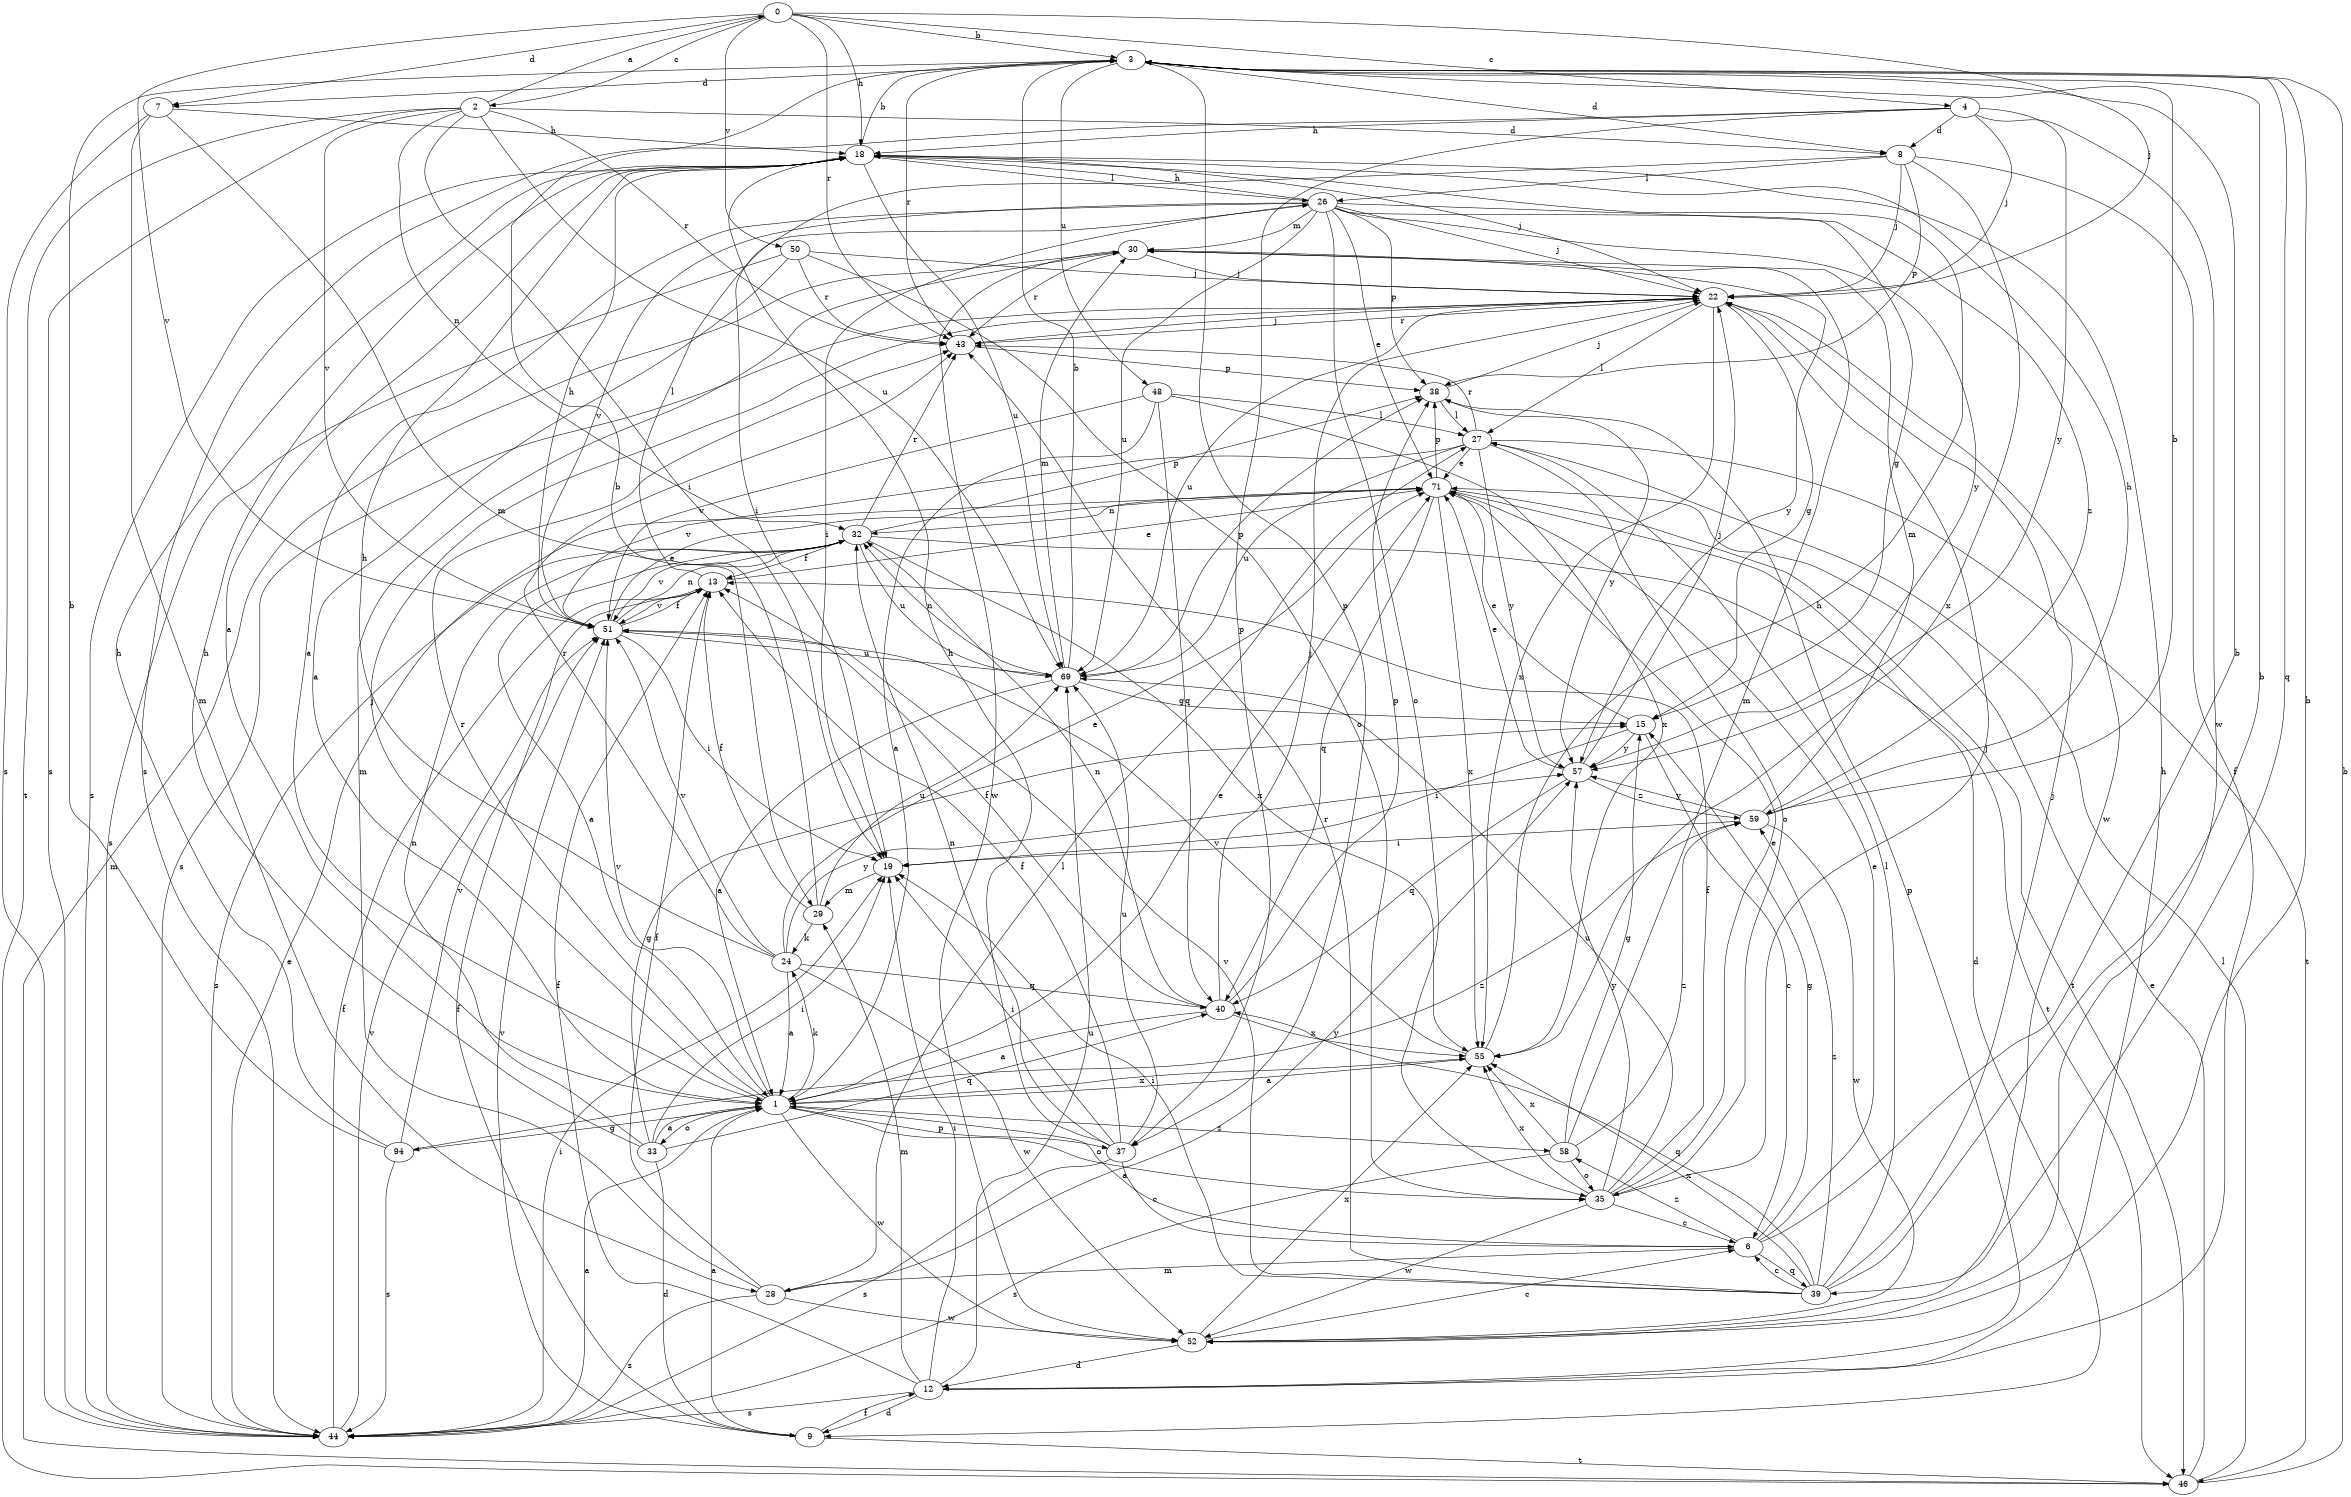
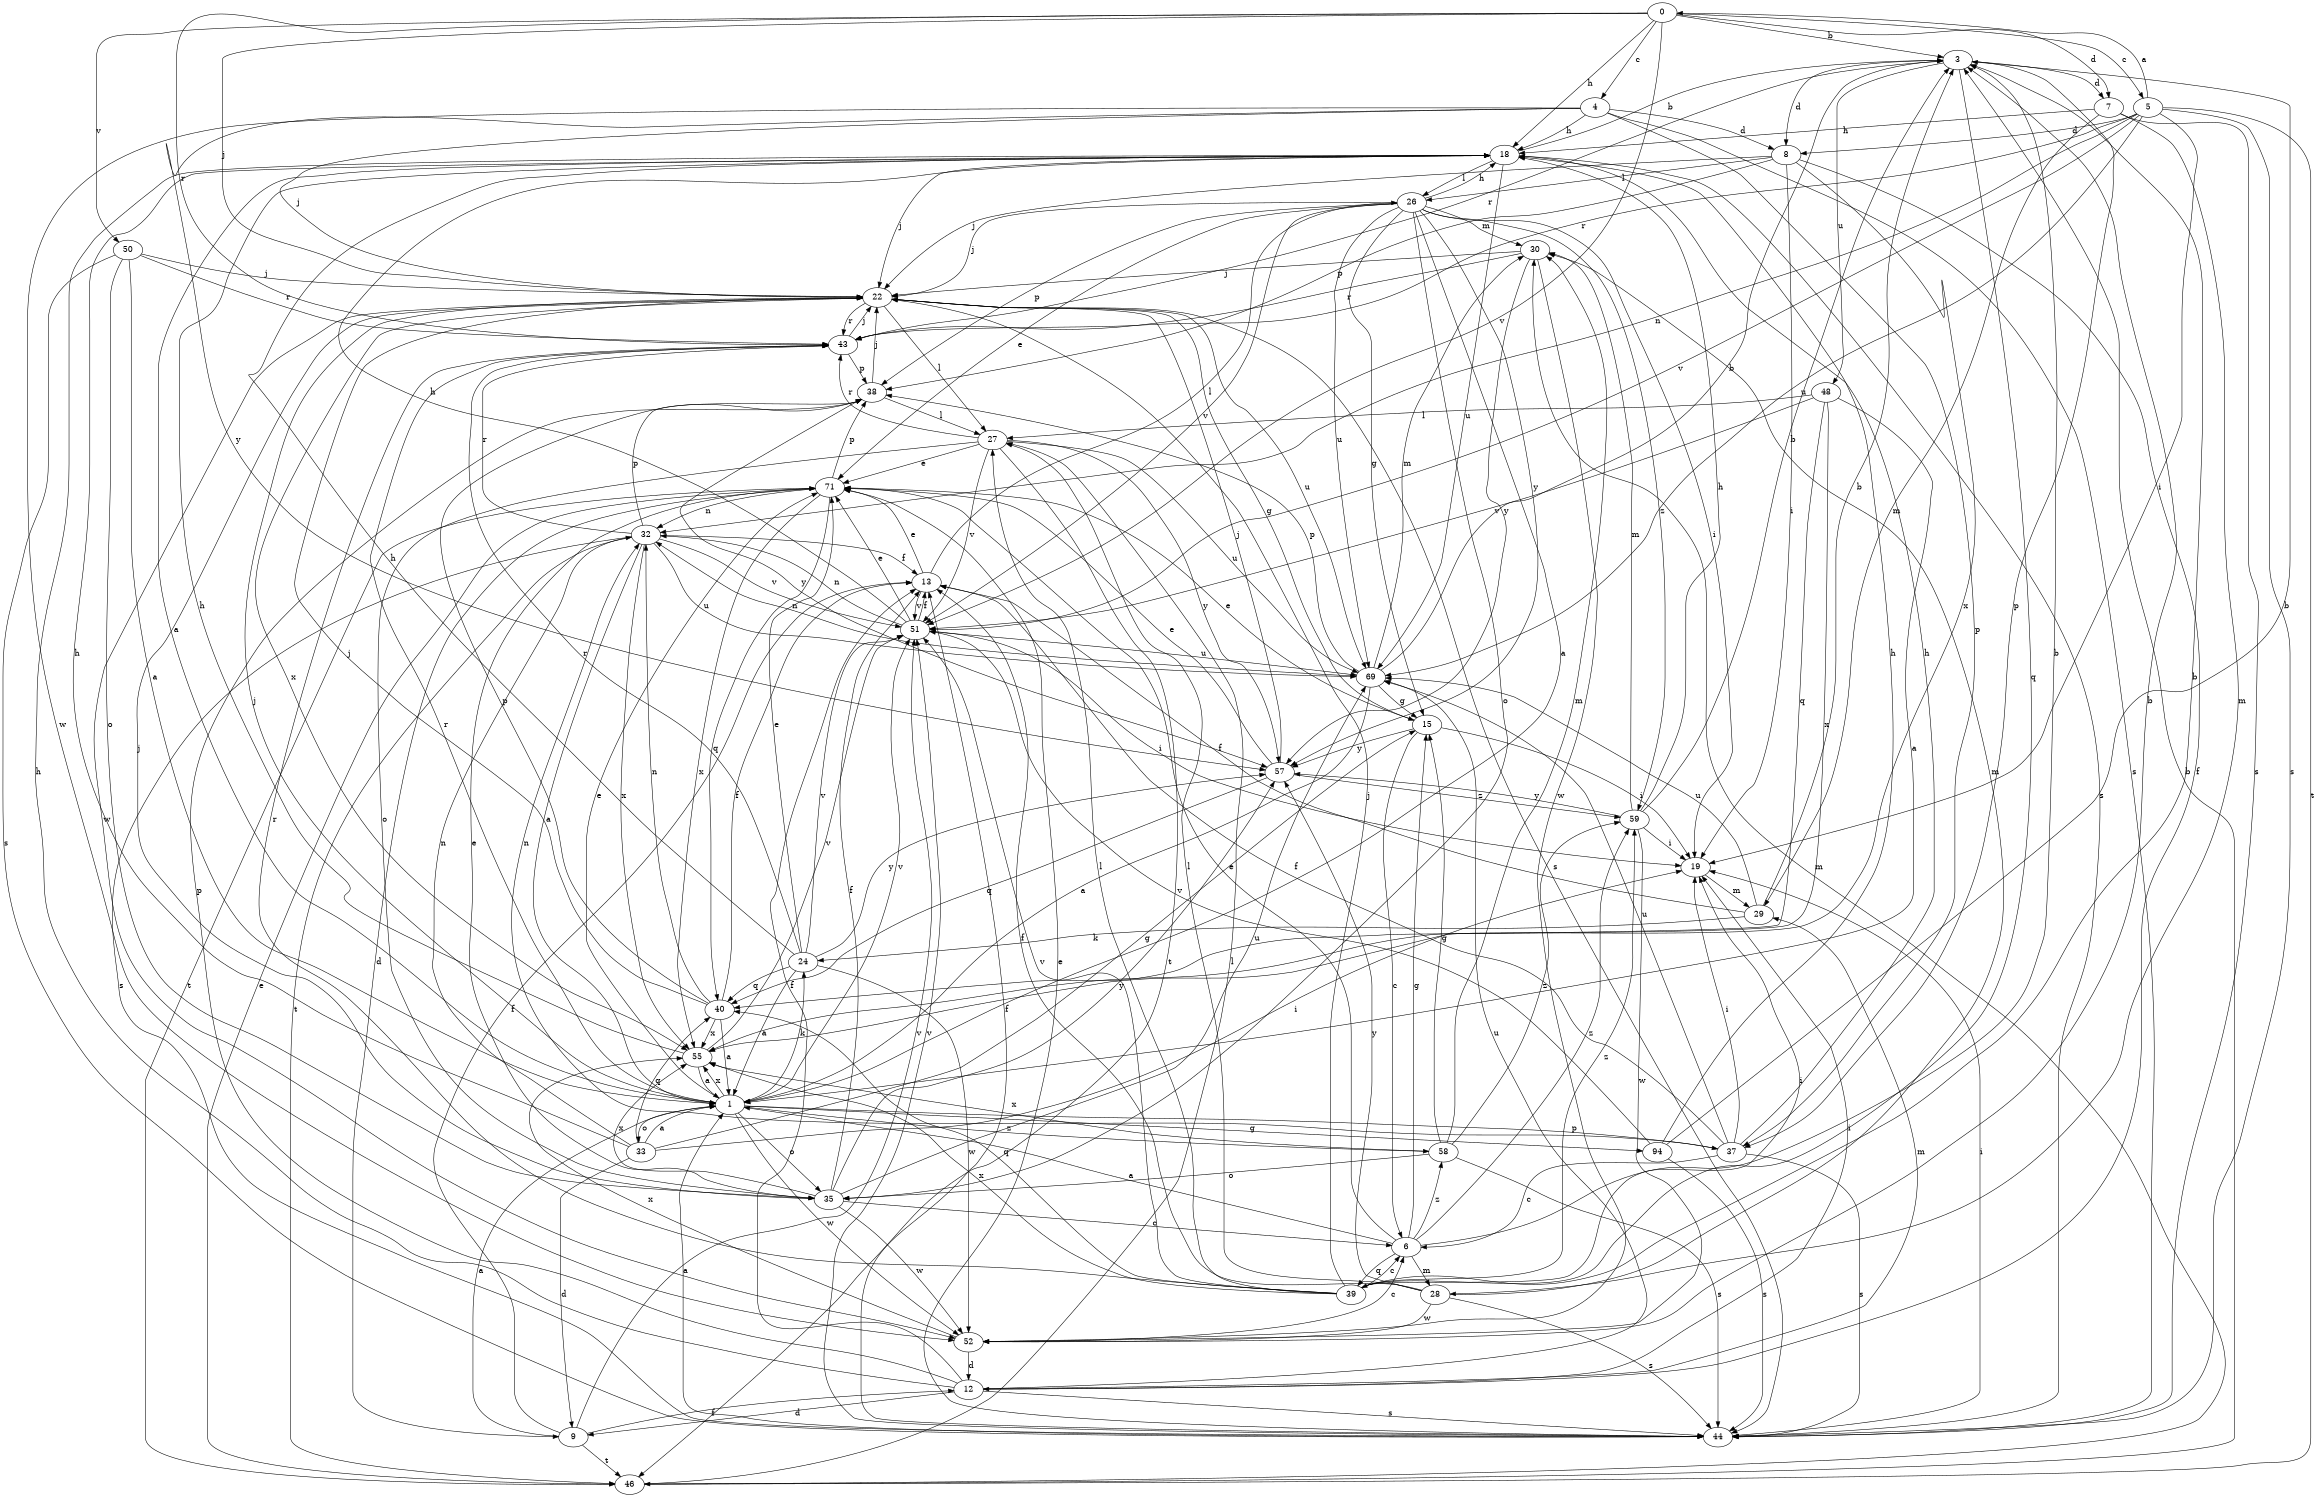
node "2": label "2" -> "5"
edge "94" -> "59": now "6" -> "59"
